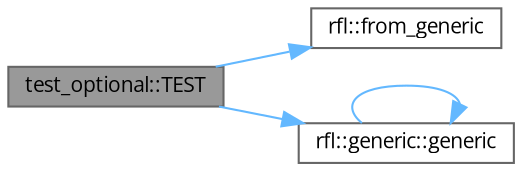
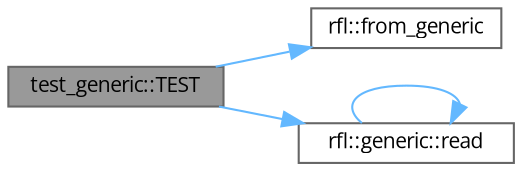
node "test_optional::TEST": label "test_optional::TEST" -> "test_generic::TEST"
node "rfl::generic::generic": label "rfl::generic::generic" -> "rfl::generic::read"
